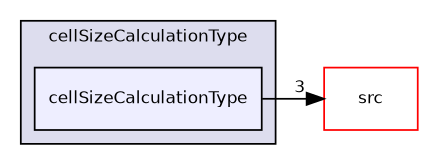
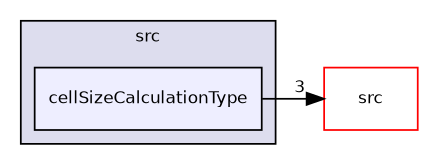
cluster "cellSizeCalculationType": label "cellSizeCalculationType" -> "src"
